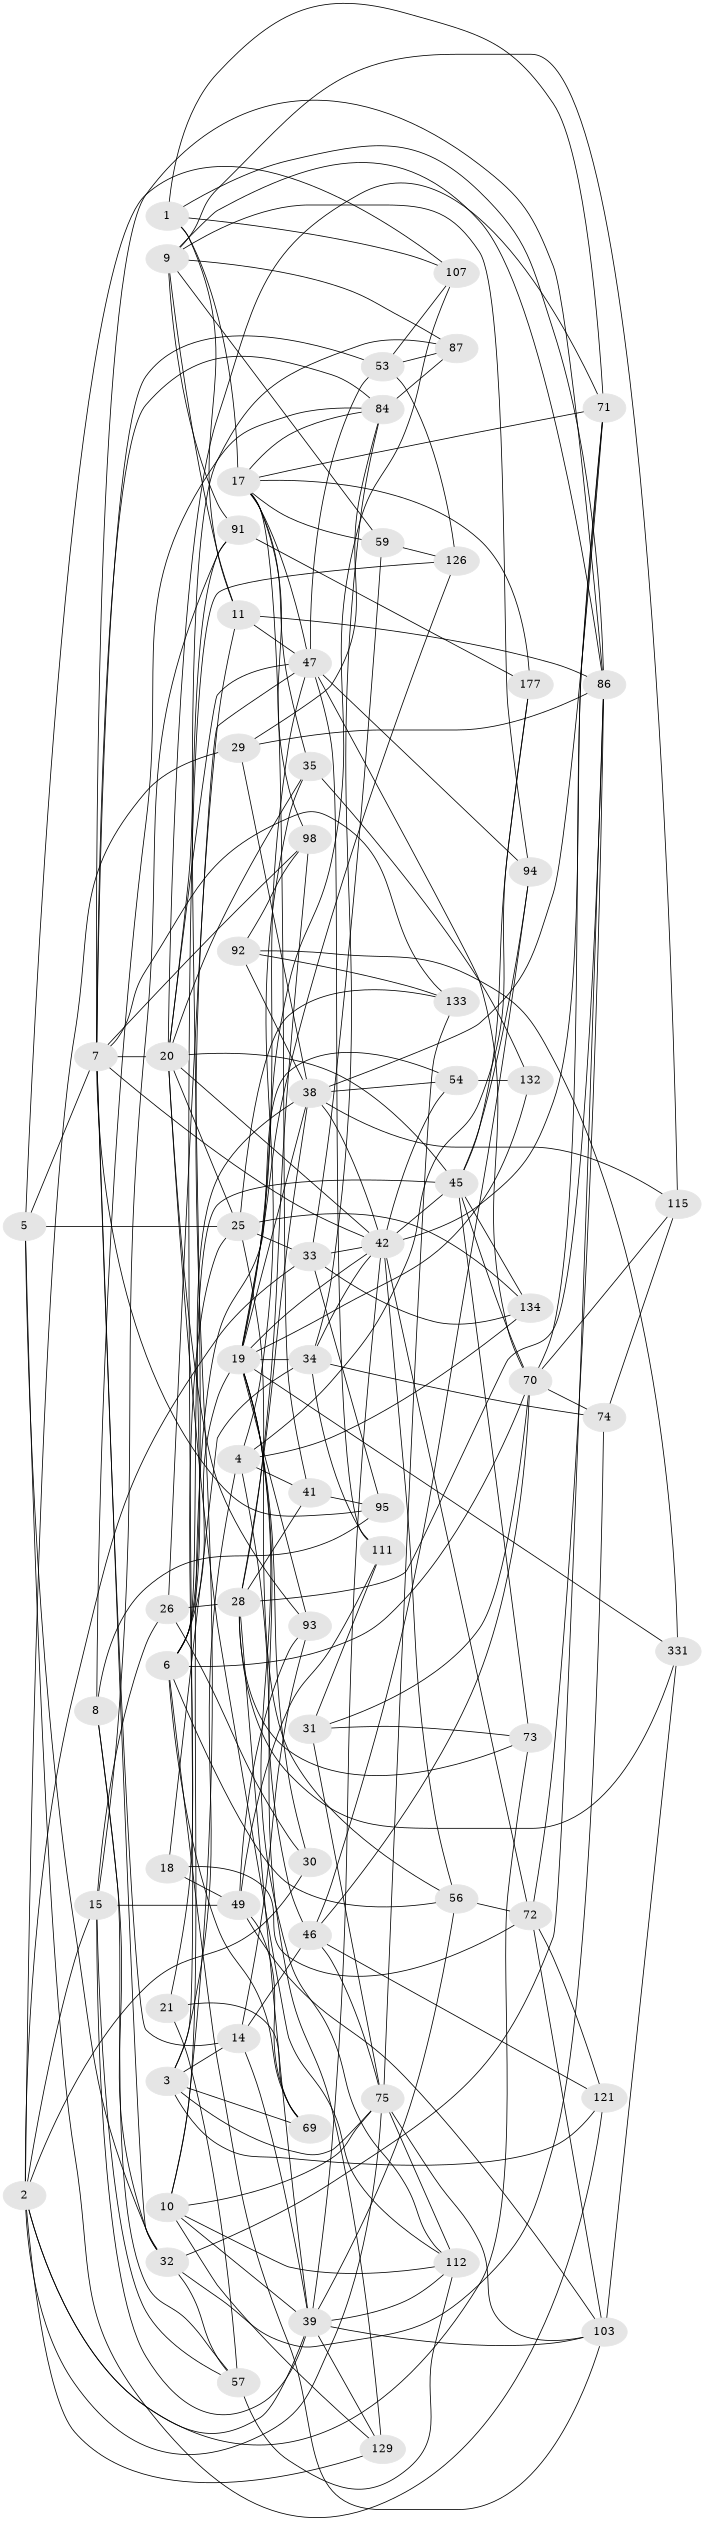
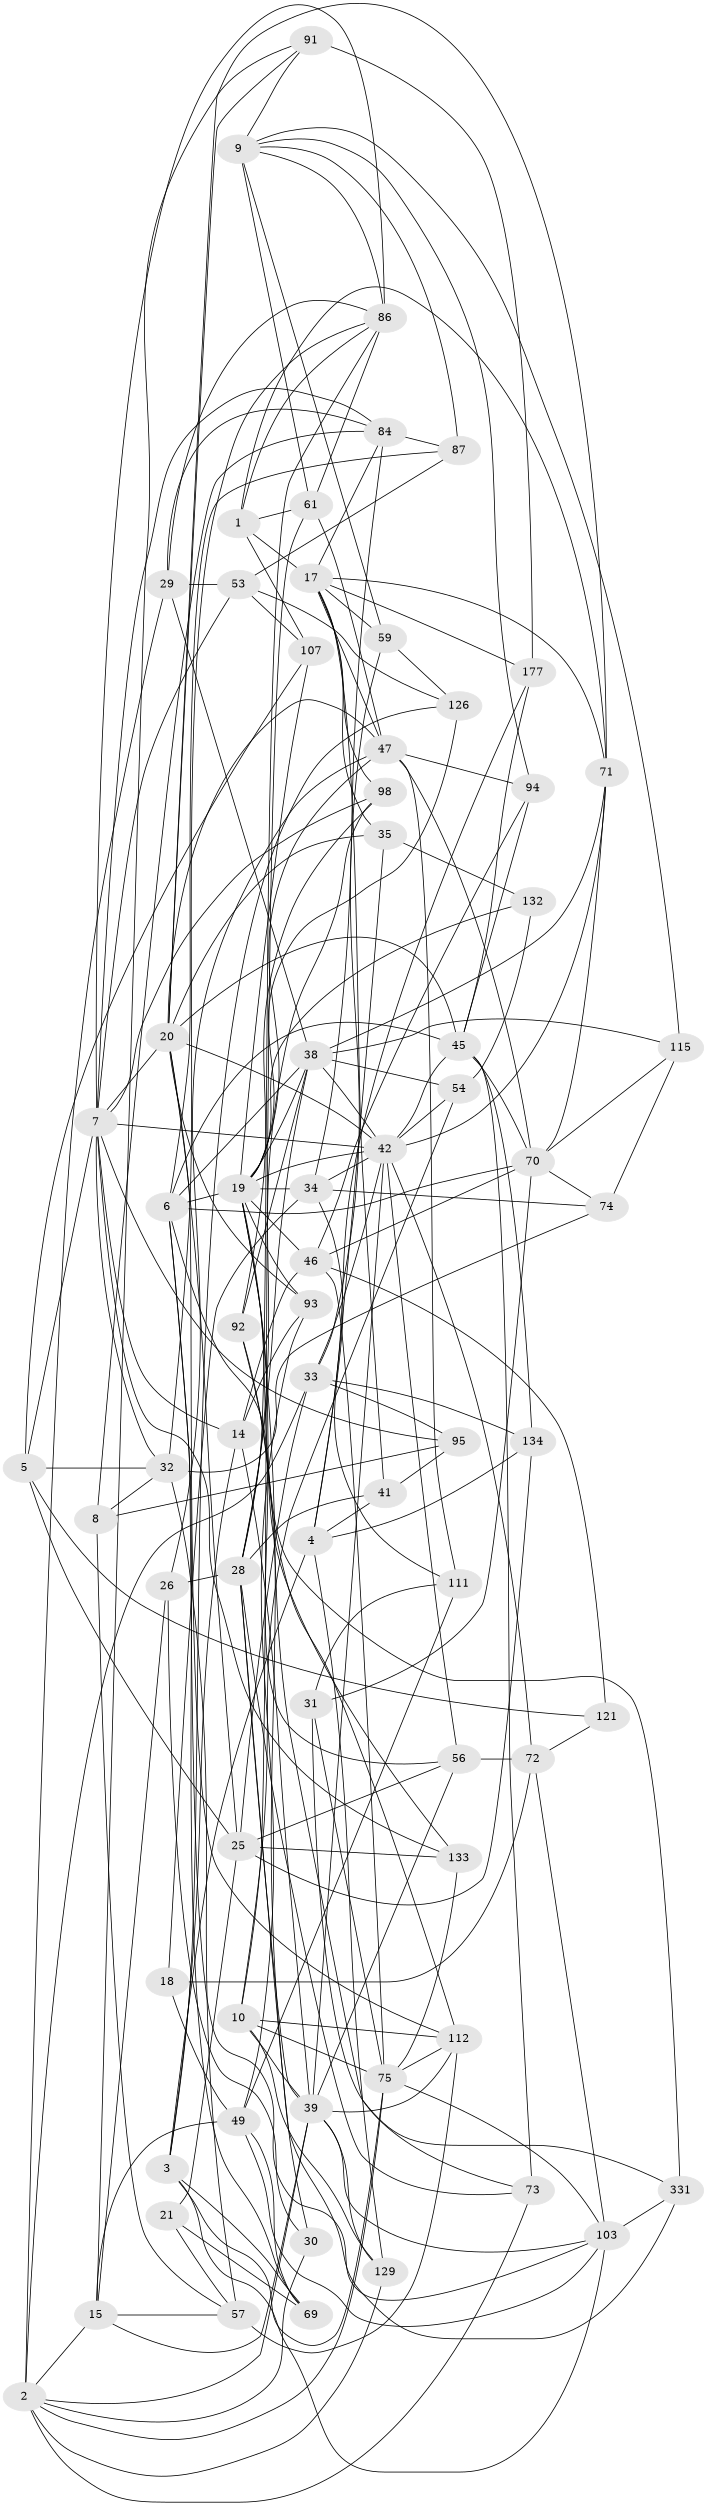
edge "53" -- "47": now "53" -- "29"
node "11": label "11" -> "61"
edge "86" -- "72": removed
edge "3" -- "121": now "3" -- "103"
